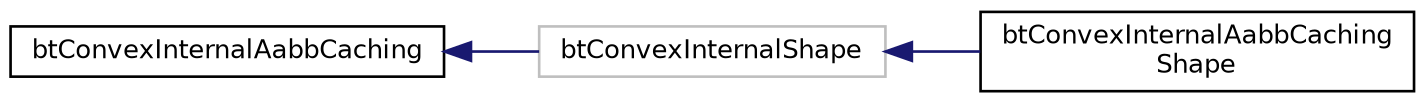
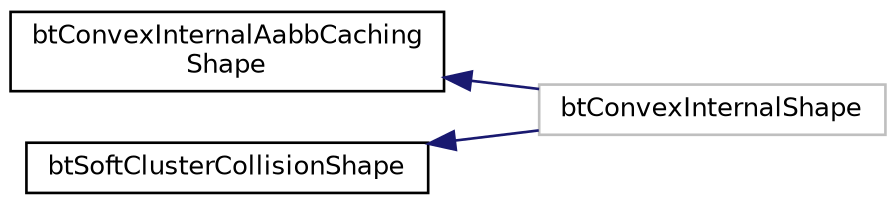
node "btConvexInternalAabbCaching": label "btConvexInternalAabbCaching" -> "btSoftClusterCollisionShape"
edge "btConvexInternalAabbCaching Shape" -> "btConvexInternalShape": reversed
